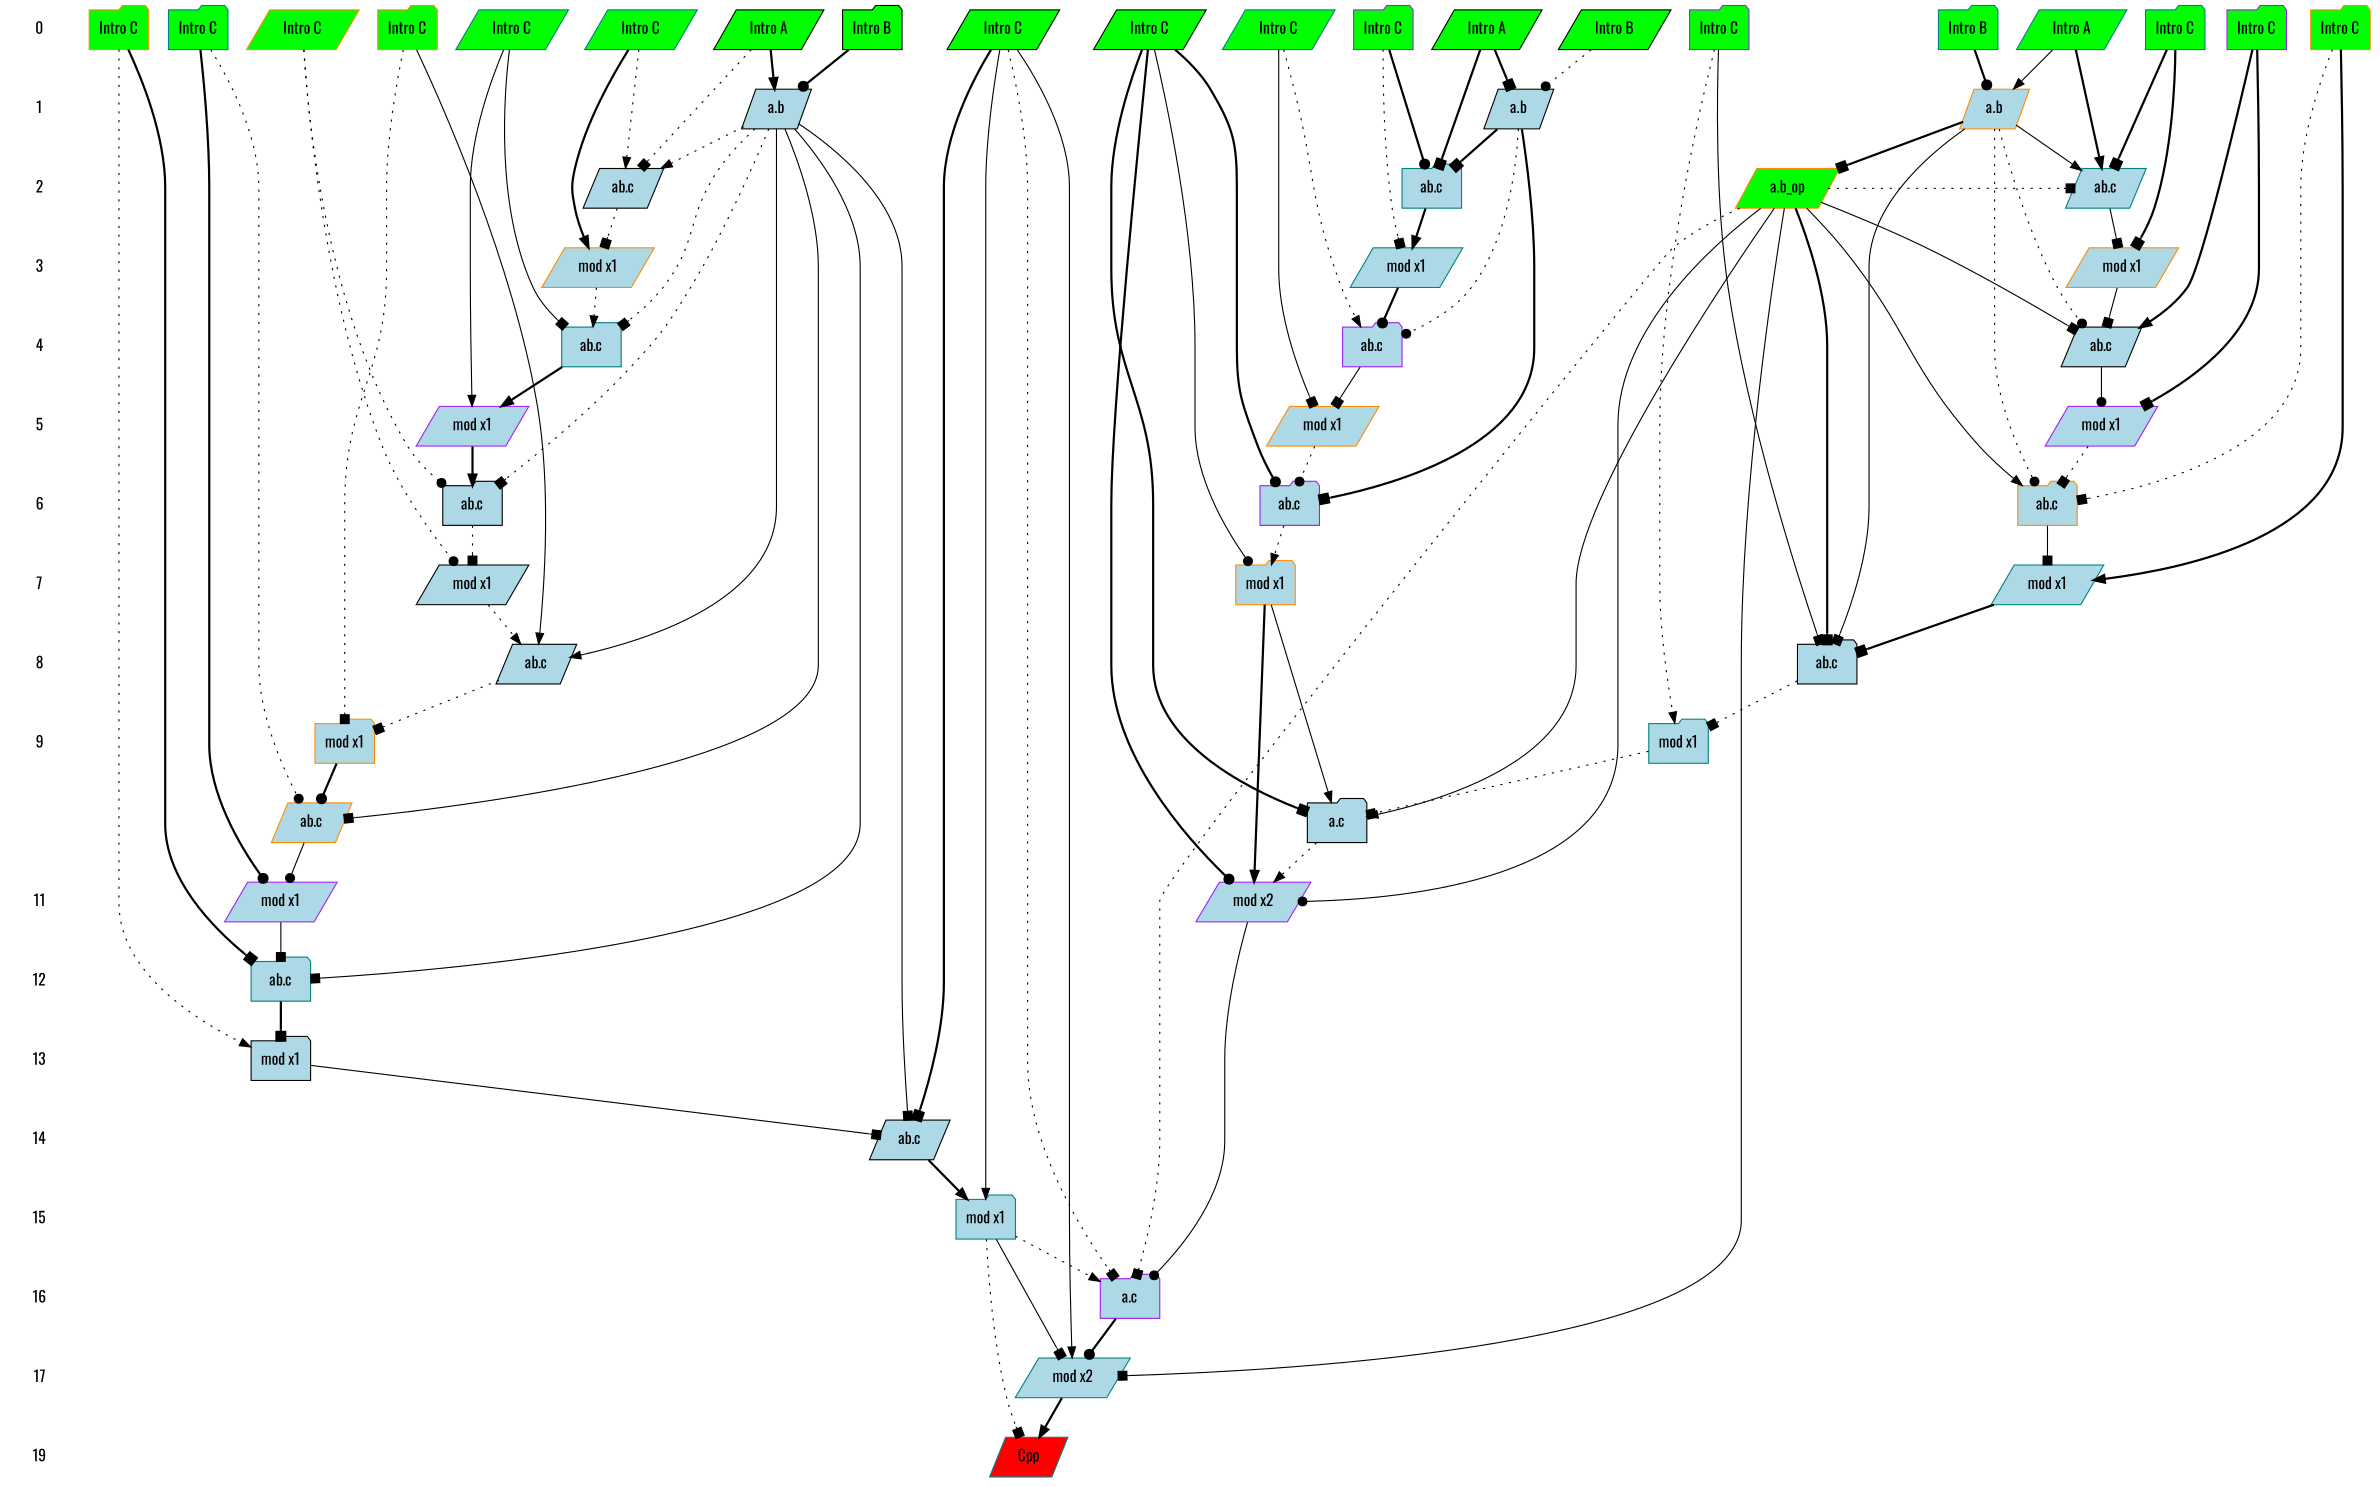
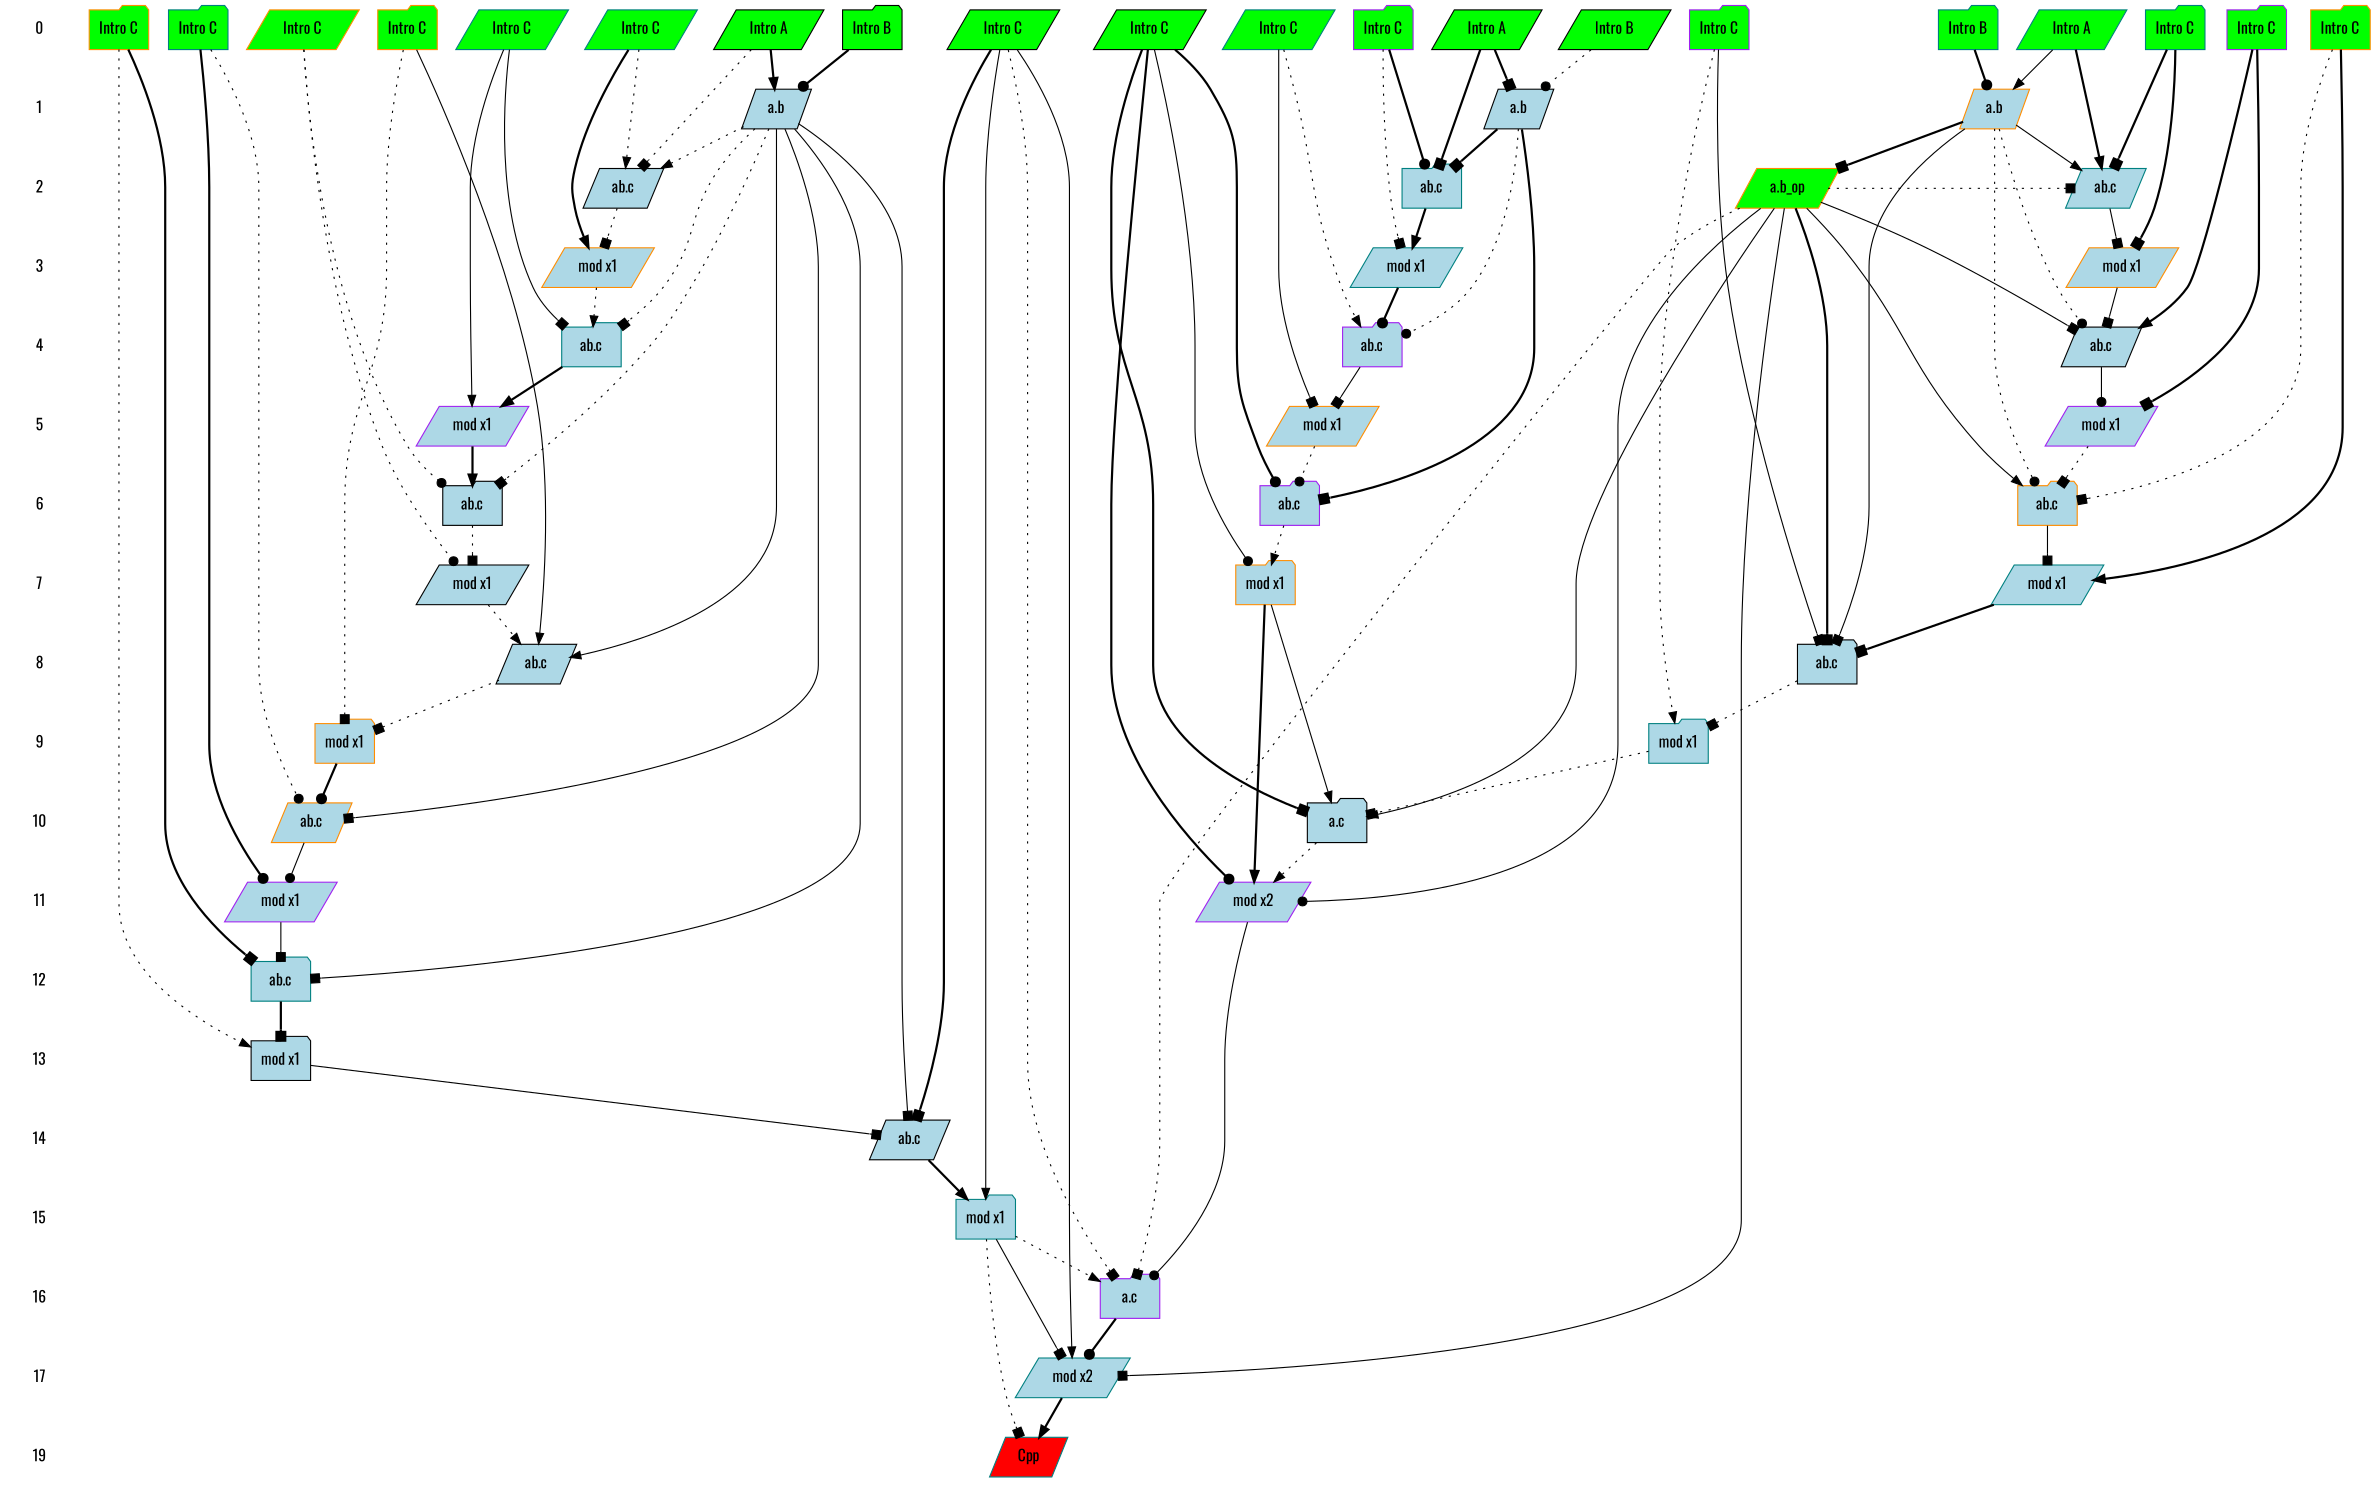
node "10": added
